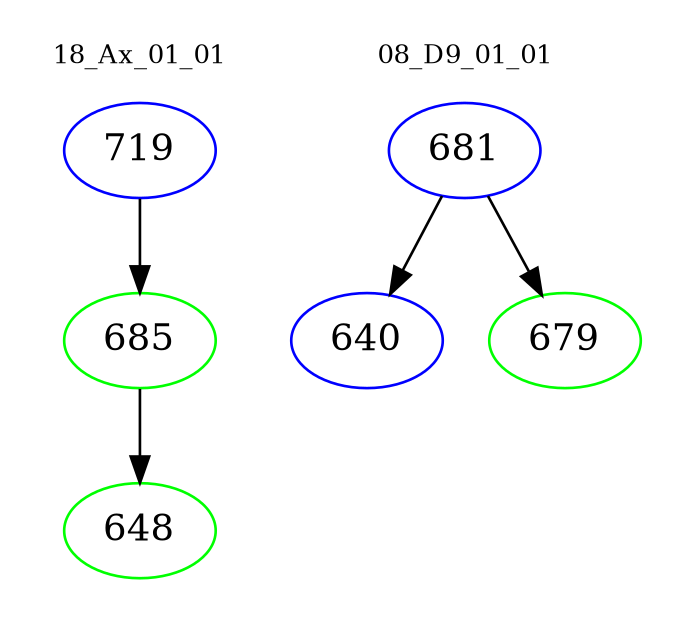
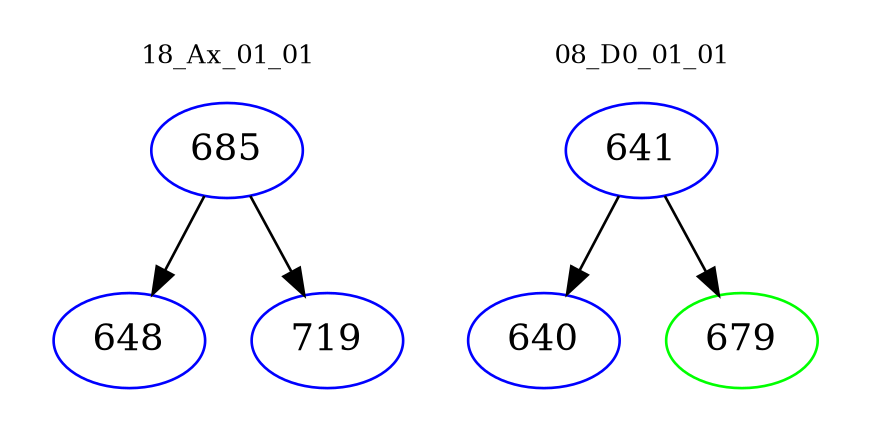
cluster "08_D9_01_01": label "08_D9_01_01" -> "08_D0_01_01"
node "681": label "681" -> "641"
edge "719" -> "685": reversed
node "685": color green -> blue
node "648": color green -> blue
